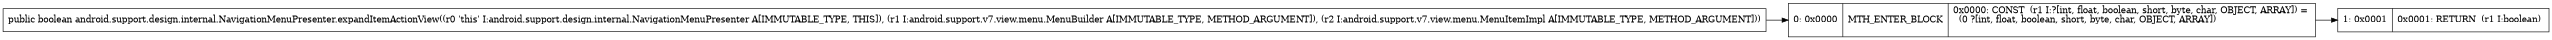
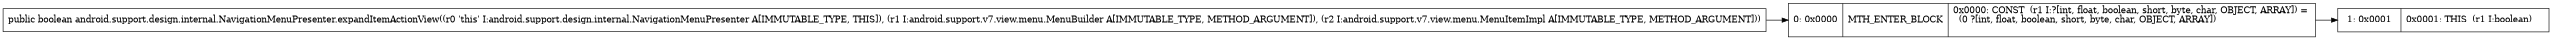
node "1: 0x0001": text "0x0001: RETURN  (r1 I:boolean)" -> "0x0001: THIS  (r1 I:boolean)"
